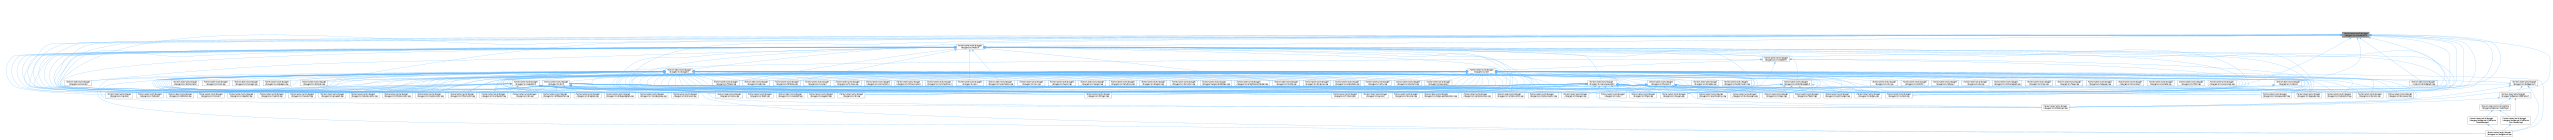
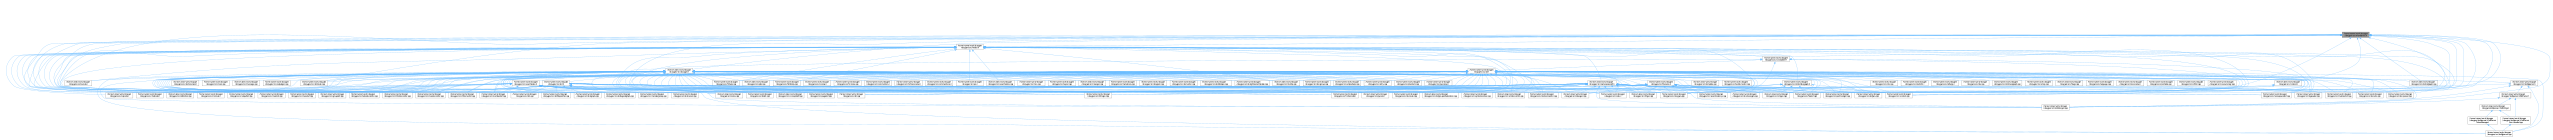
node "/home/runner/work/doxygen /doxygen/src/outputlist.h": label "/home/runner/work/doxygen /doxygen/src/outputlist.h" -> "/home/runner/work/doxygen /doxygen/src/searchindex.h"
node "/home/runner/work/doxygen /doxygen/mangen/dotdirdeps.cpp": label "/home/runner/work/doxygen /doxygen/mangen/dotdirdeps.cpp" -> "/home/runner/work/doxygen /doxygen/src/dotdirdeps.cpp"
node "/home/runner/work/doxygen /code/src/dotcallgraph.cpp": label "/home/runner/work/doxygen /code/src/dotcallgraph.cpp" -> "/home/runner/work/doxygen /doxygen/src/dotcallgraph.cpp"
node "/home/runner/work/commentcnv /doxygen/vhdlparser/vhdlstring.h": label "/home/runner/work/commentcnv /doxygen/vhdlparser/vhdlstring.h" -> "/home/runner/work/doxygen /doxygen/vhdlparser/vhdlstring.h"
